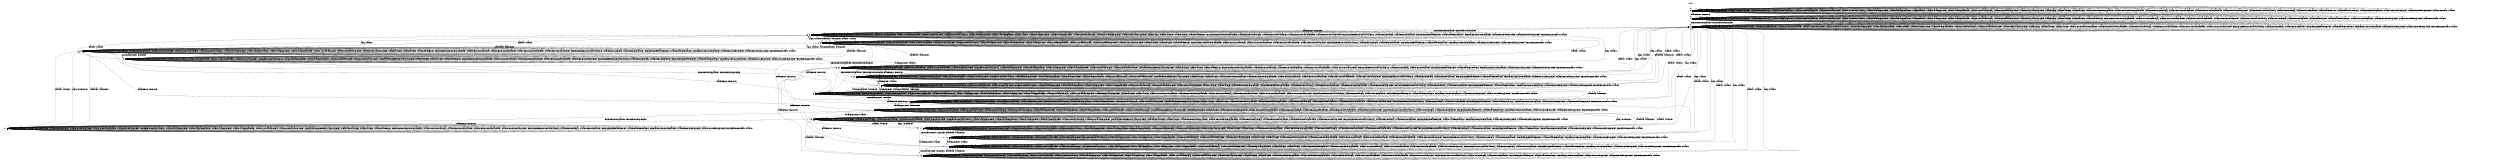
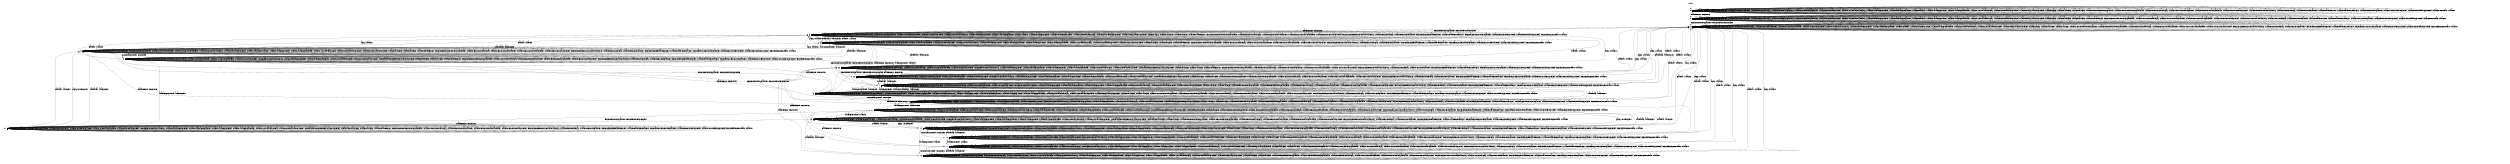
edge "s10" -> "s5": now "s4" -> "s5"
edge "s9" -> "s8": added, label "RRC_connection_setup_plain_text / RRC_connection_setup_complete"
edge "s12" -> "s4": label "enable_RRC_reest / null_action" -> "enable_attach / attach_request"
edge "s9" -> "s11": added, label "attach_accept_protected / attach_complete"
